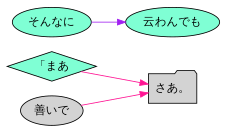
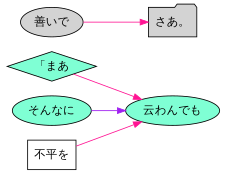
edge "「まあ" -> "さあ。": now "「まあ" -> "云わんでも"
node "不平を": added
